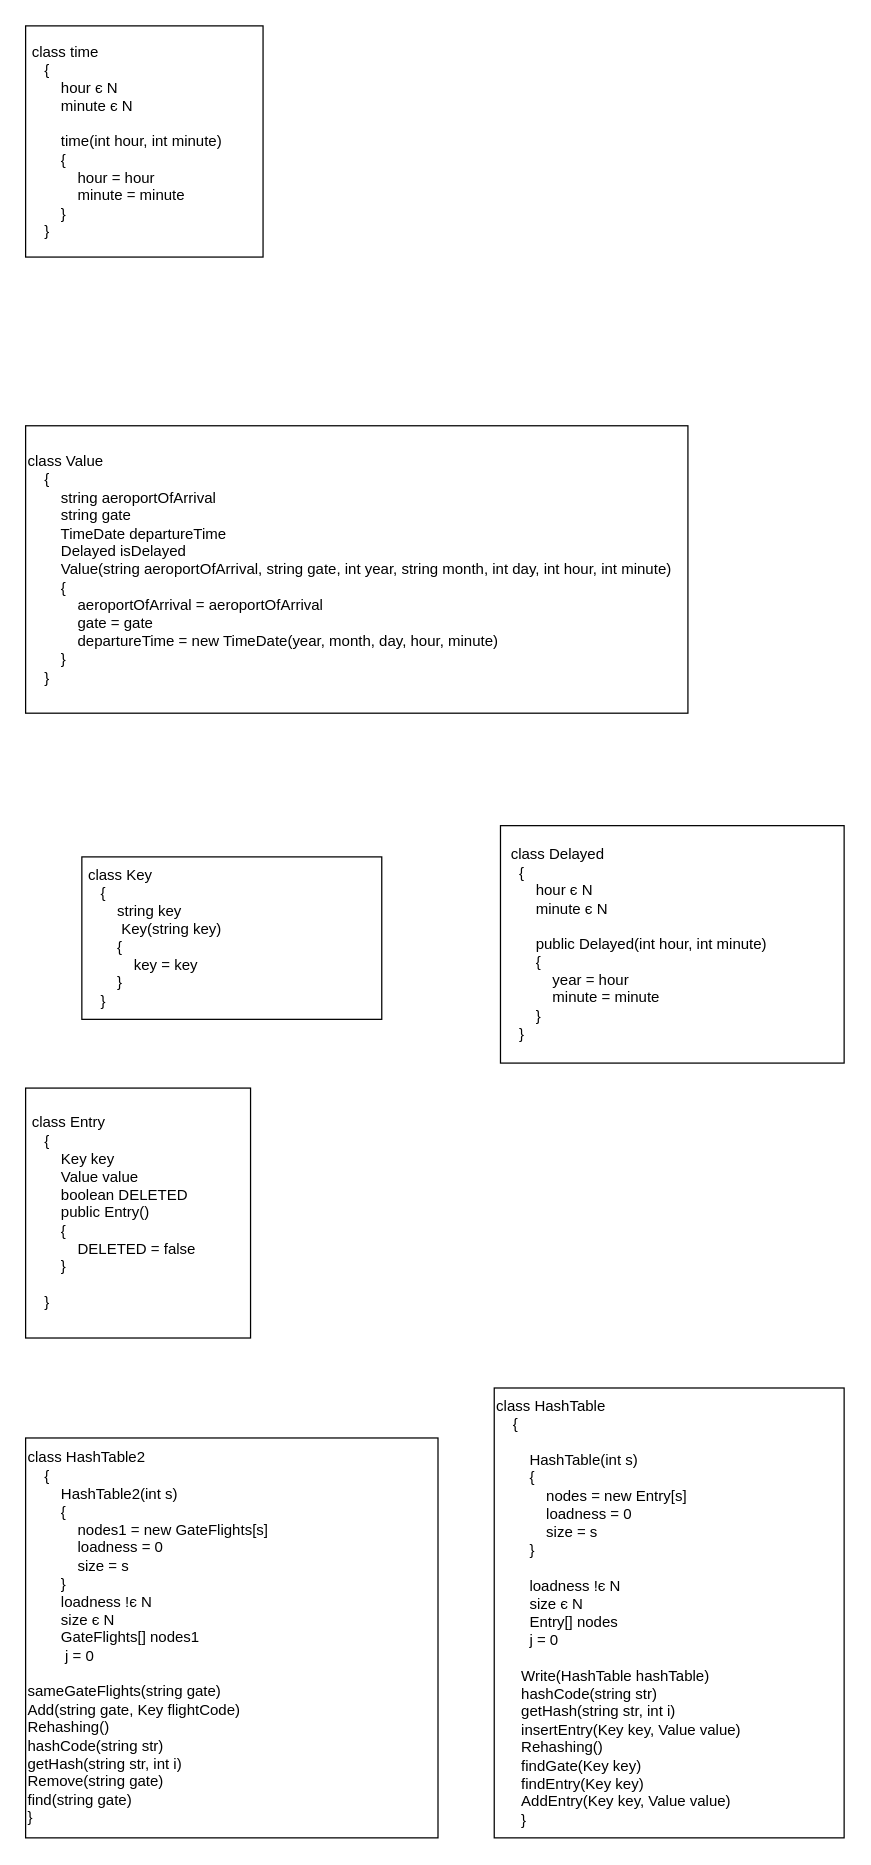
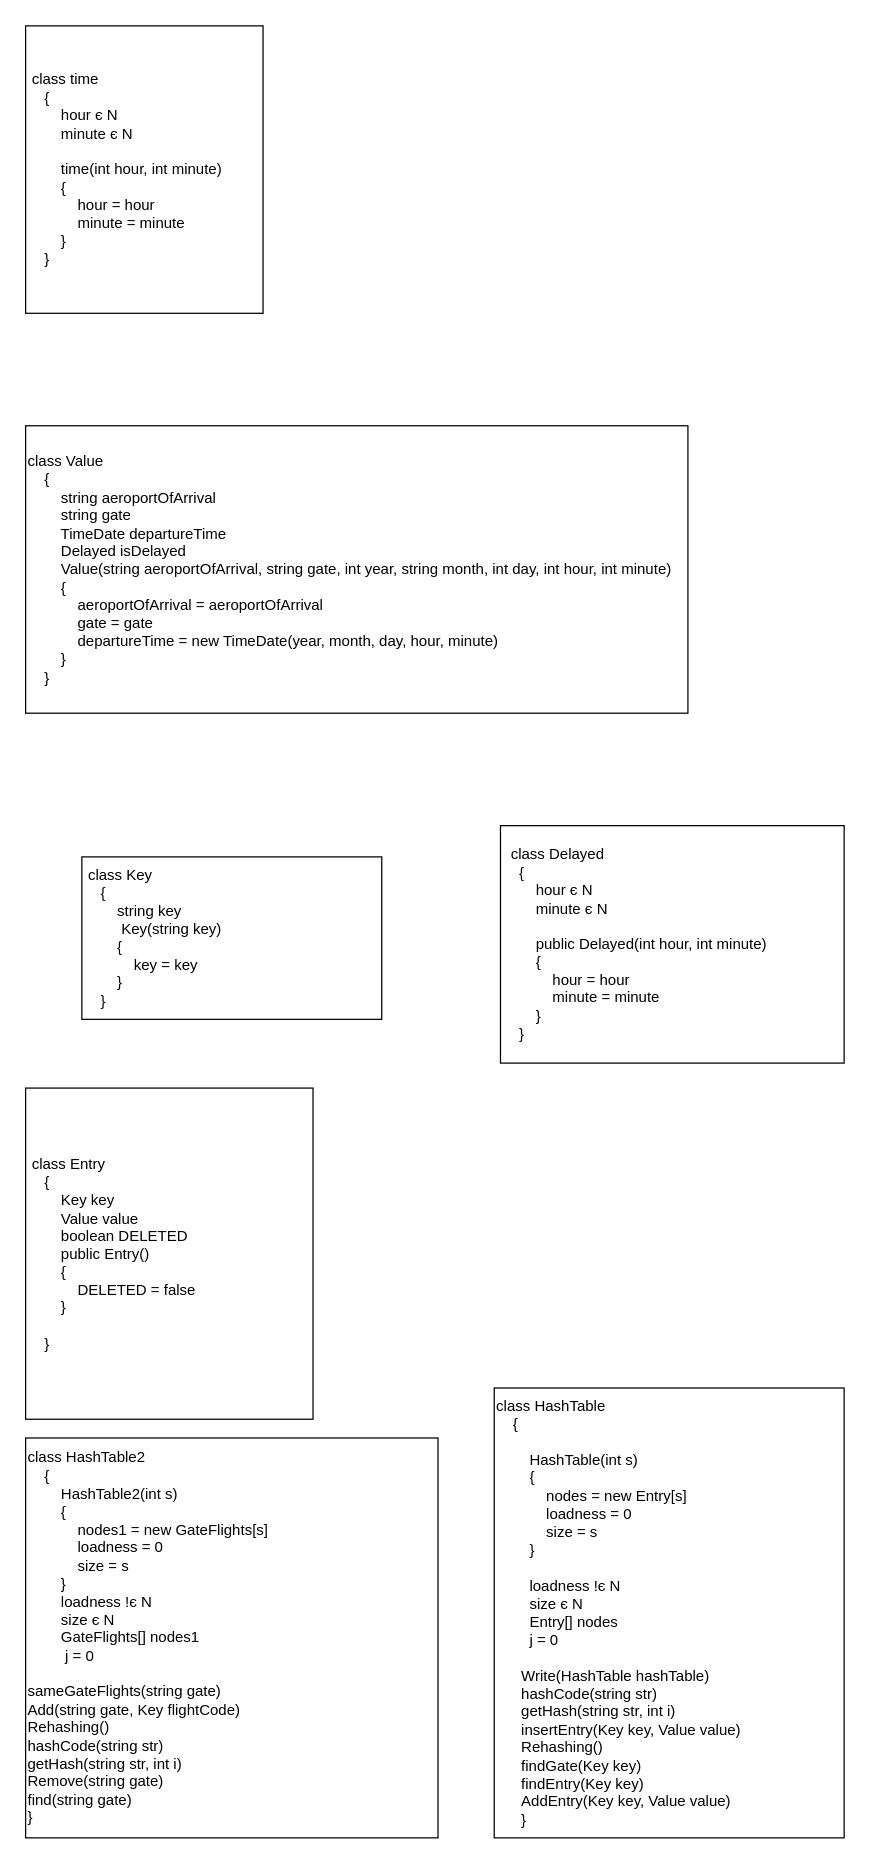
node "class time { hour є N minute є N time(int hour, int minute) { hour = hour minute = minute } }": size 238x231 -> 238x288
node "class Delayed { hour є N minute є N public Delayed(int hour, int minute) { year = hour minute = minute } }": label "class Delayed { hour є N minute є N public Delayed(int hour, int minute) { year = hour minute = minute } }" -> "class Delayed { hour є N minute є N public Delayed(int hour, int minute) { hour = hour minute = minute } }"
node "class Entry { Key key Value value boolean DELETED public Entry() { DELETED = false } }": size 225x250 -> 288x331
